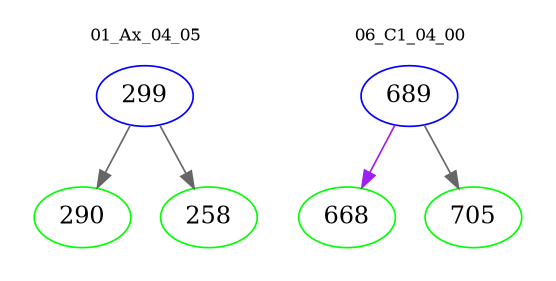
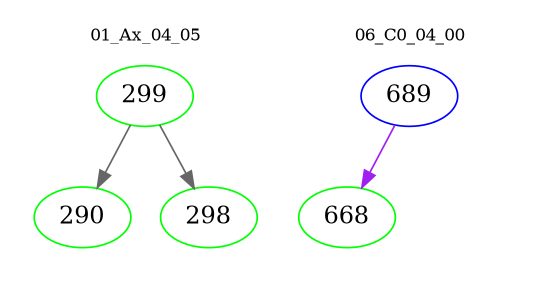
cluster "06_C1_04_00": label "06_C1_04_00" -> "06_C0_04_00"
node "299": color blue -> green
node "258": label "258" -> "298"
node "705": removed
